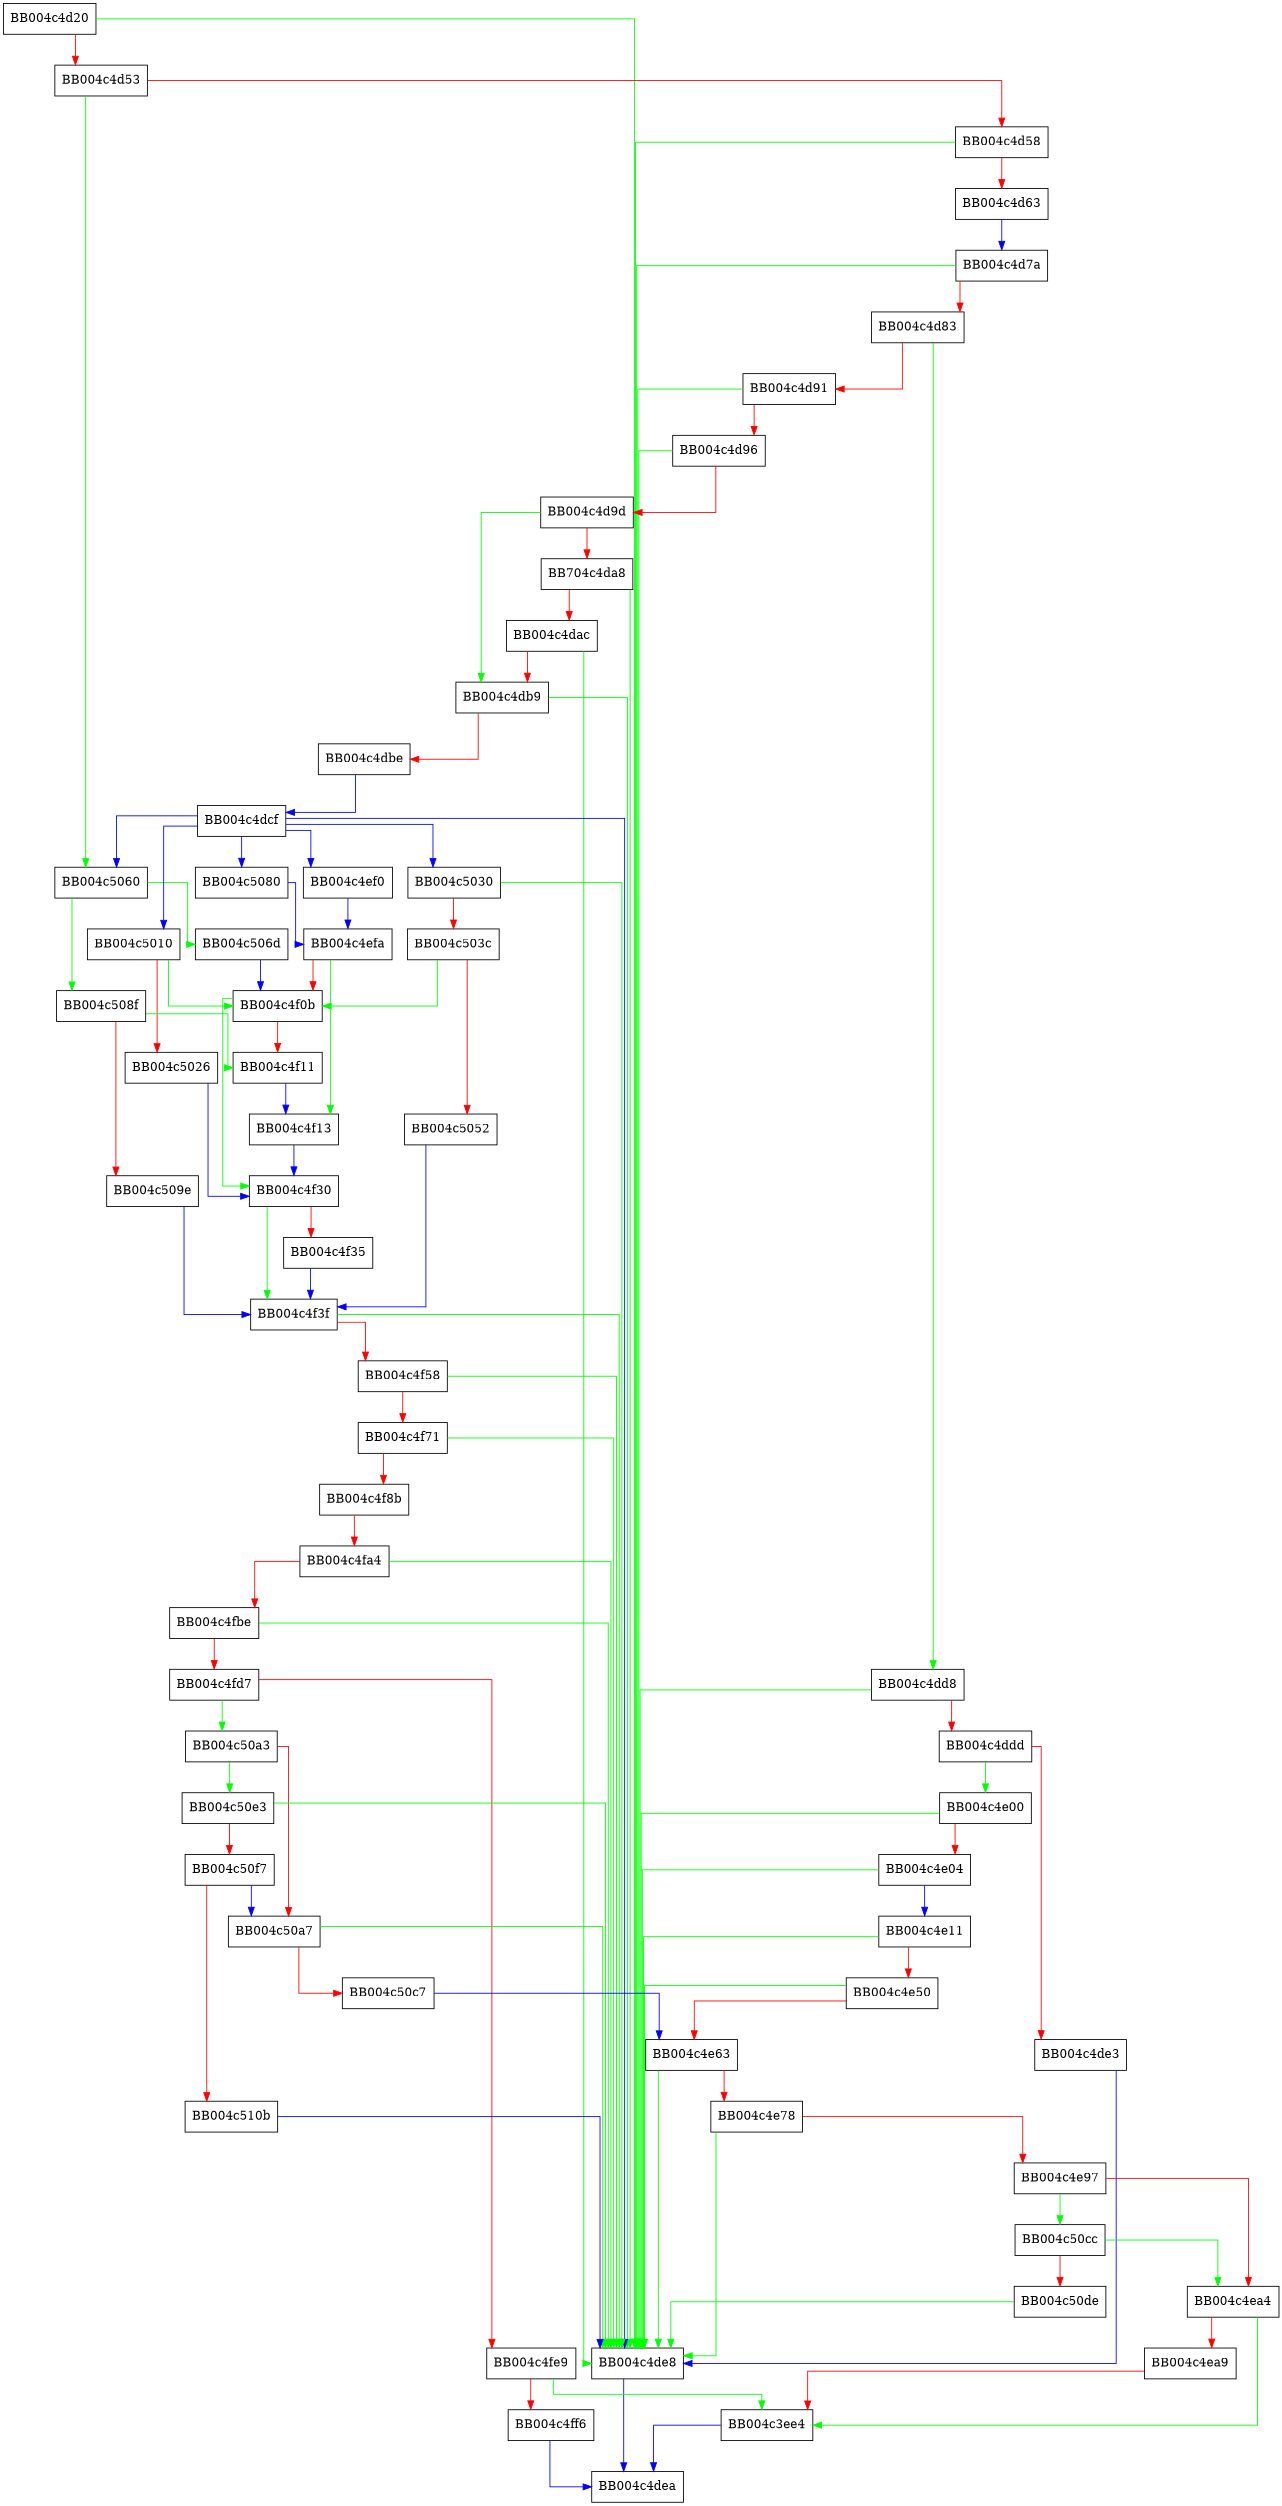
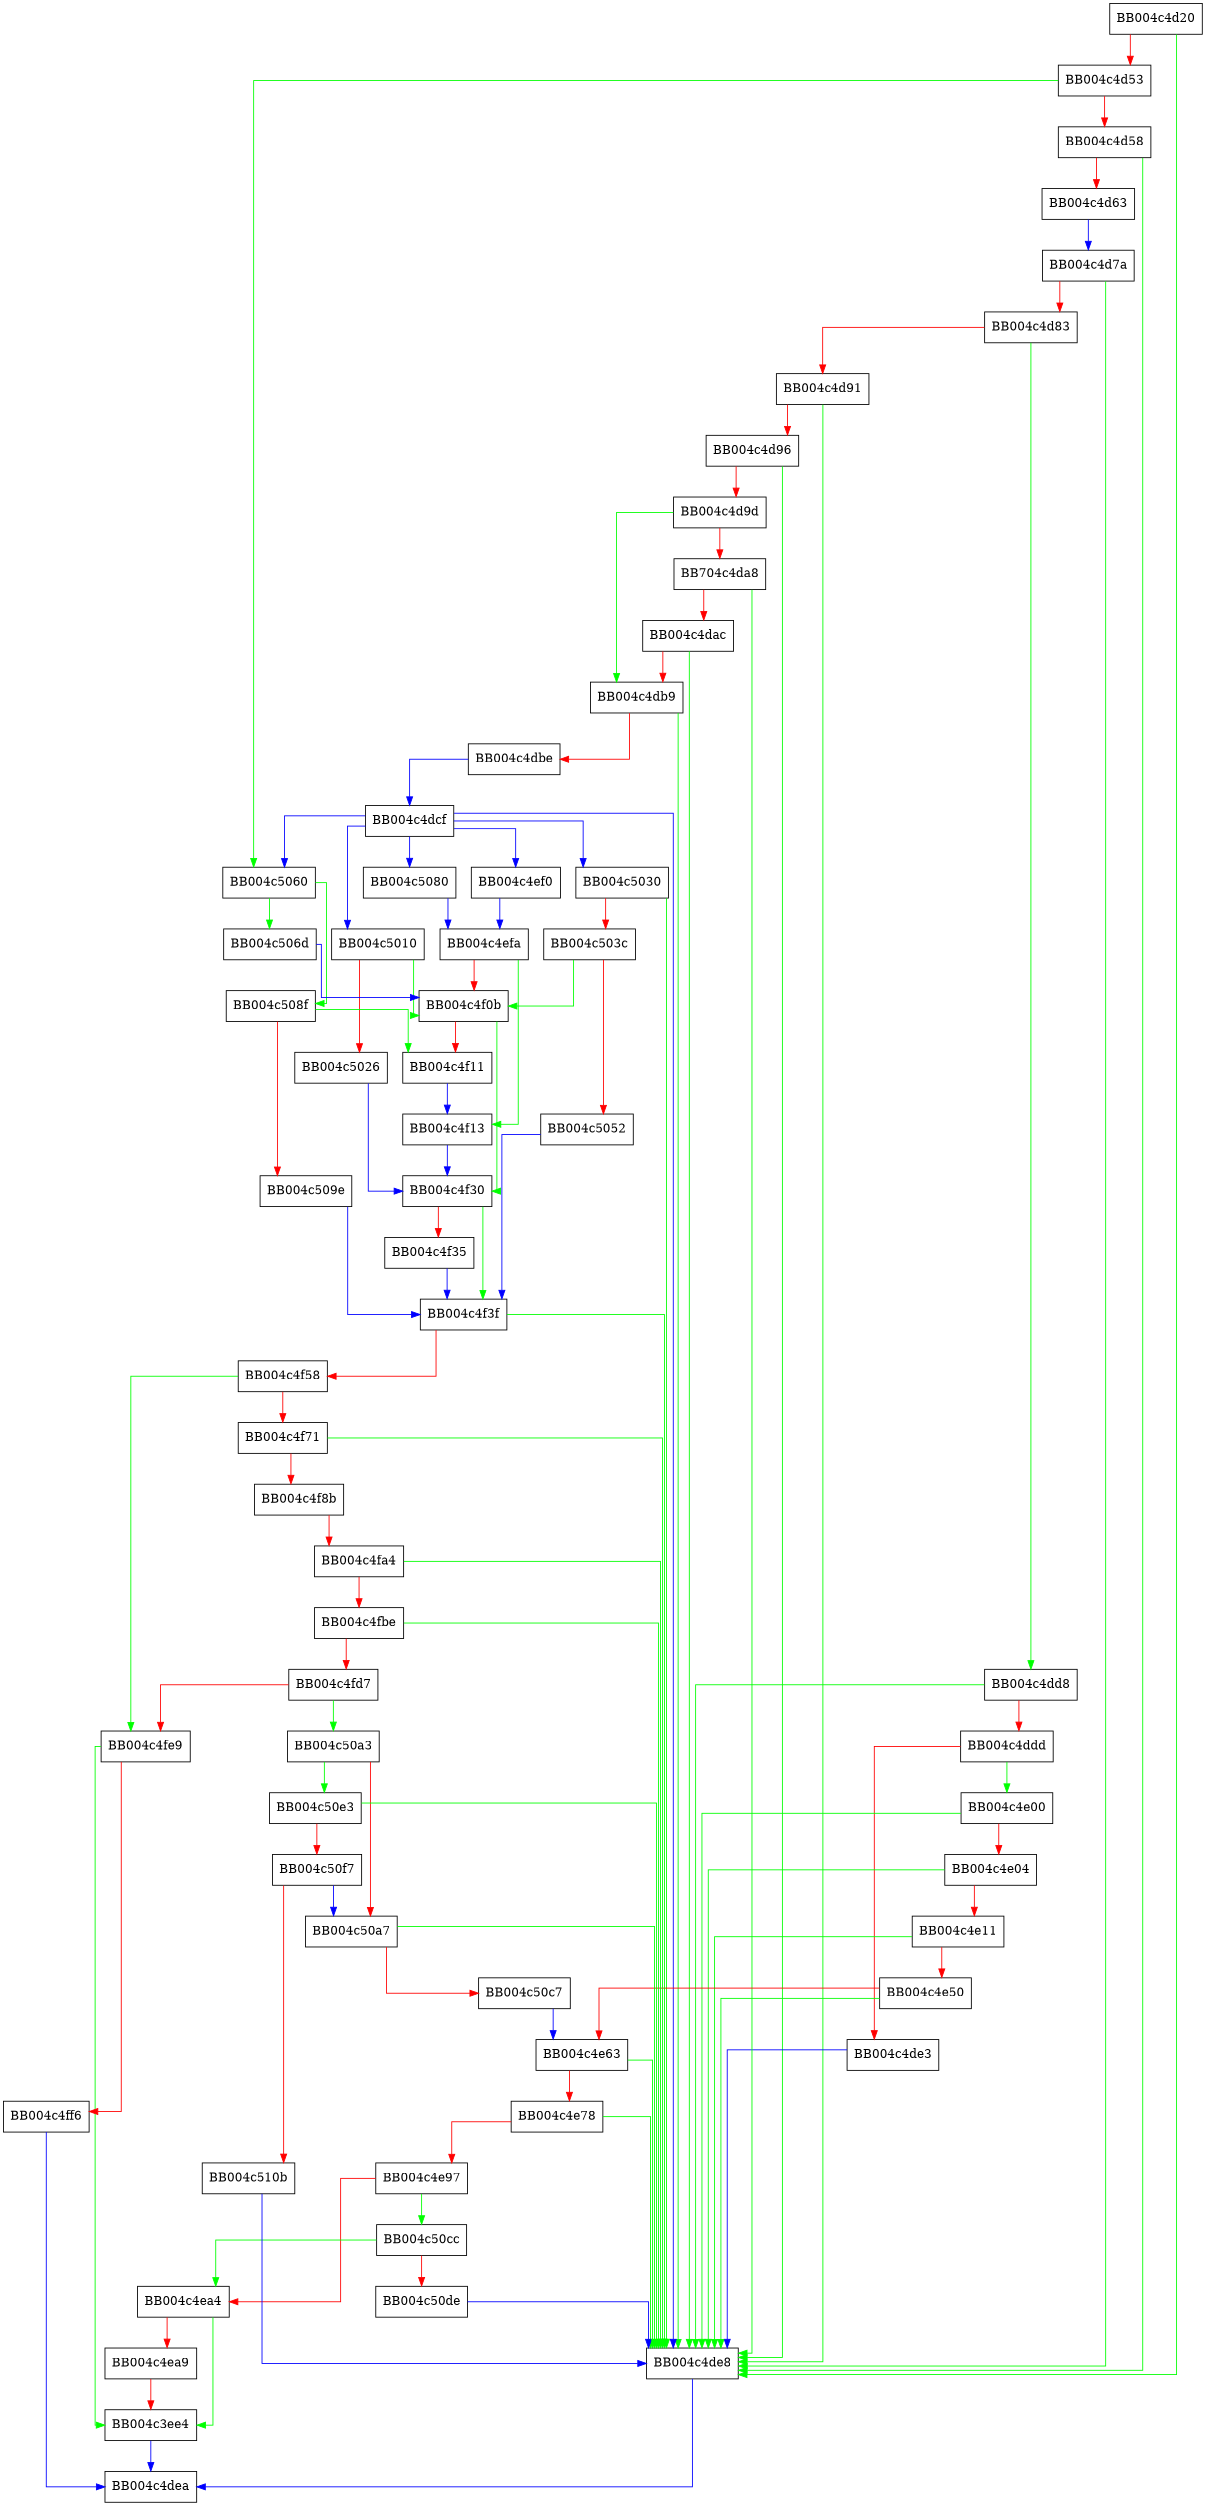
edge "BB004c4f58" -> "BB004c4de8": now "BB004c4f58" -> "BB004c4fe9"
edge "BB004c4e04" -> "BB004c4e11": color blue -> red
edge "BB004c50de" -> "BB004c4de8": color green -> blue
